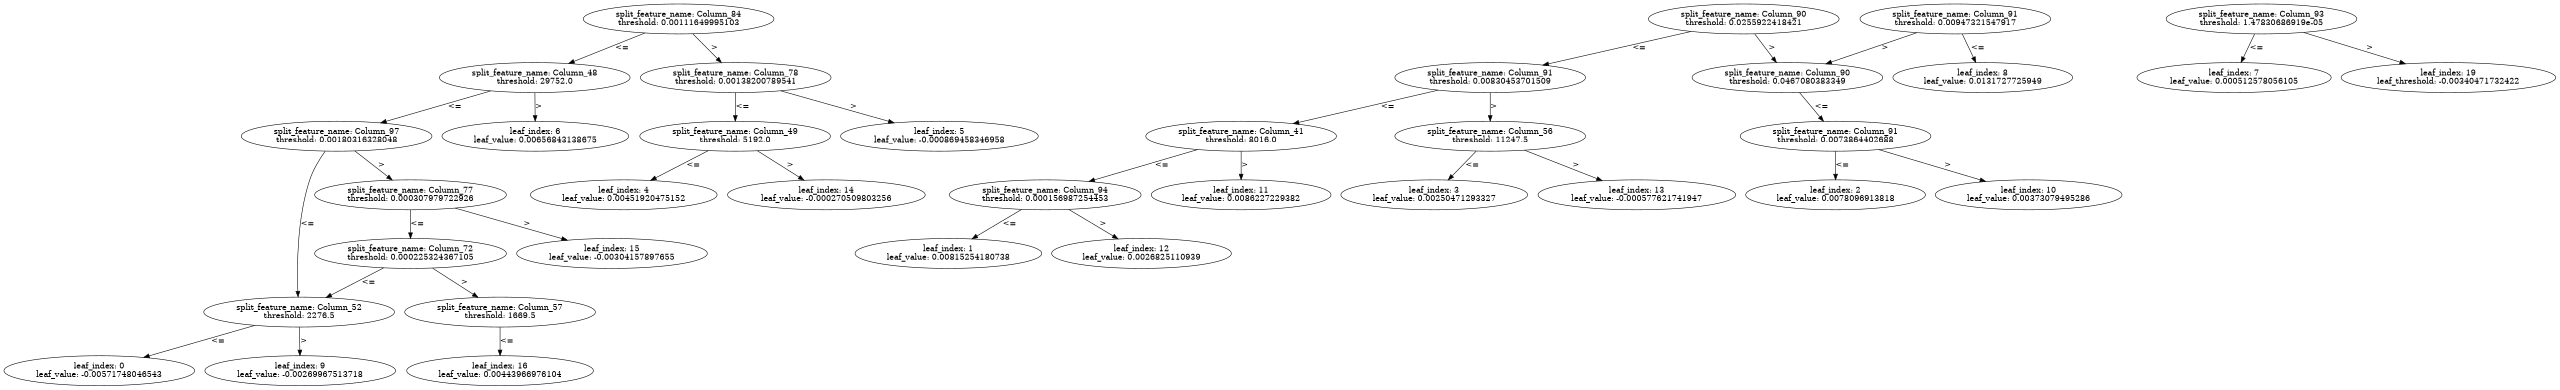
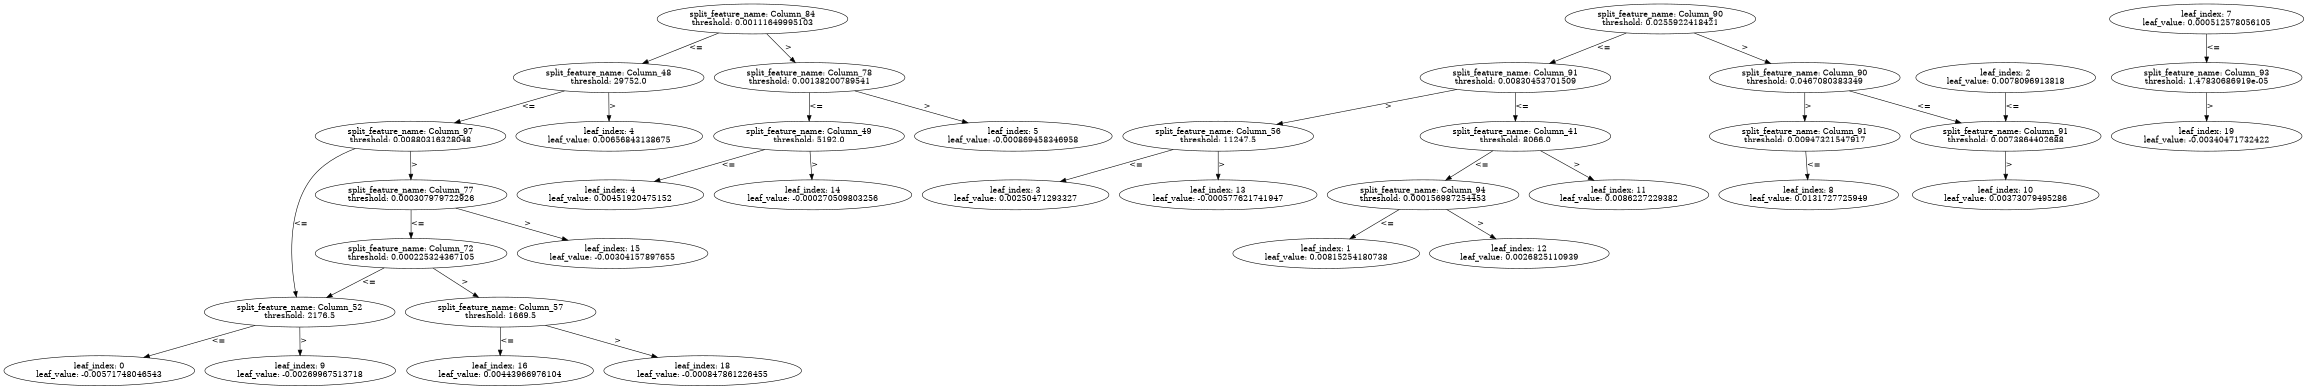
edge "split_feature_name: Column_93 threshold: 1.47830686919e-05" -> "leaf_index: 7 leaf_value: 0.000512578056105": reversed
edge "split_feature_name: Column_91 threshold: 0.00947321547917" -> "split_feature_name: Column_90 threshold: 0.0467080383349": reversed
node "leaf_index: 19 leaf_threshold: -0.00340471732422": label "leaf_index: 19 leaf_threshold: -0.00340471732422" -> "leaf_index: 19 leaf_value: -0.00340471732422"
node "split_feature_name: Column_97 threshold: 0.00180316328048": label "split_feature_name: Column_97 threshold: 0.00180316328048" -> "split_feature_name: Column_97 threshold: 0.00880316328048"
node "leaf_index: 6 leaf_value: 0.00656843138675": label "leaf_index: 6 leaf_value: 0.00656843138675" -> "leaf_index: 4 leaf_value: 0.00656843138675"
node "split_feature_name: Column_41 threshold: 8016.0": label "split_feature_name: Column_41 threshold: 8016.0" -> "split_feature_name: Column_41 threshold: 8066.0"
edge "split_feature_name: Column_91 threshold: 0.0073864402688" -> "leaf_index: 2 leaf_value: 0.0078096913818": reversed
node "split_feature_name: Column_52 threshold: 2276.5": label "split_feature_name: Column_52 threshold: 2276.5" -> "split_feature_name: Column_52 threshold: 2176.5"
node "leaf_index: 18 leaf_value: -0.000847861226455": added
